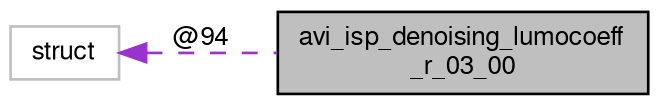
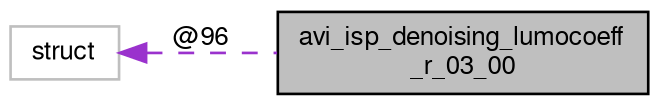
edge "avi_isp_denoising_lumocoeff _r_03_00" -> "struct": label " @94" -> " @96"
